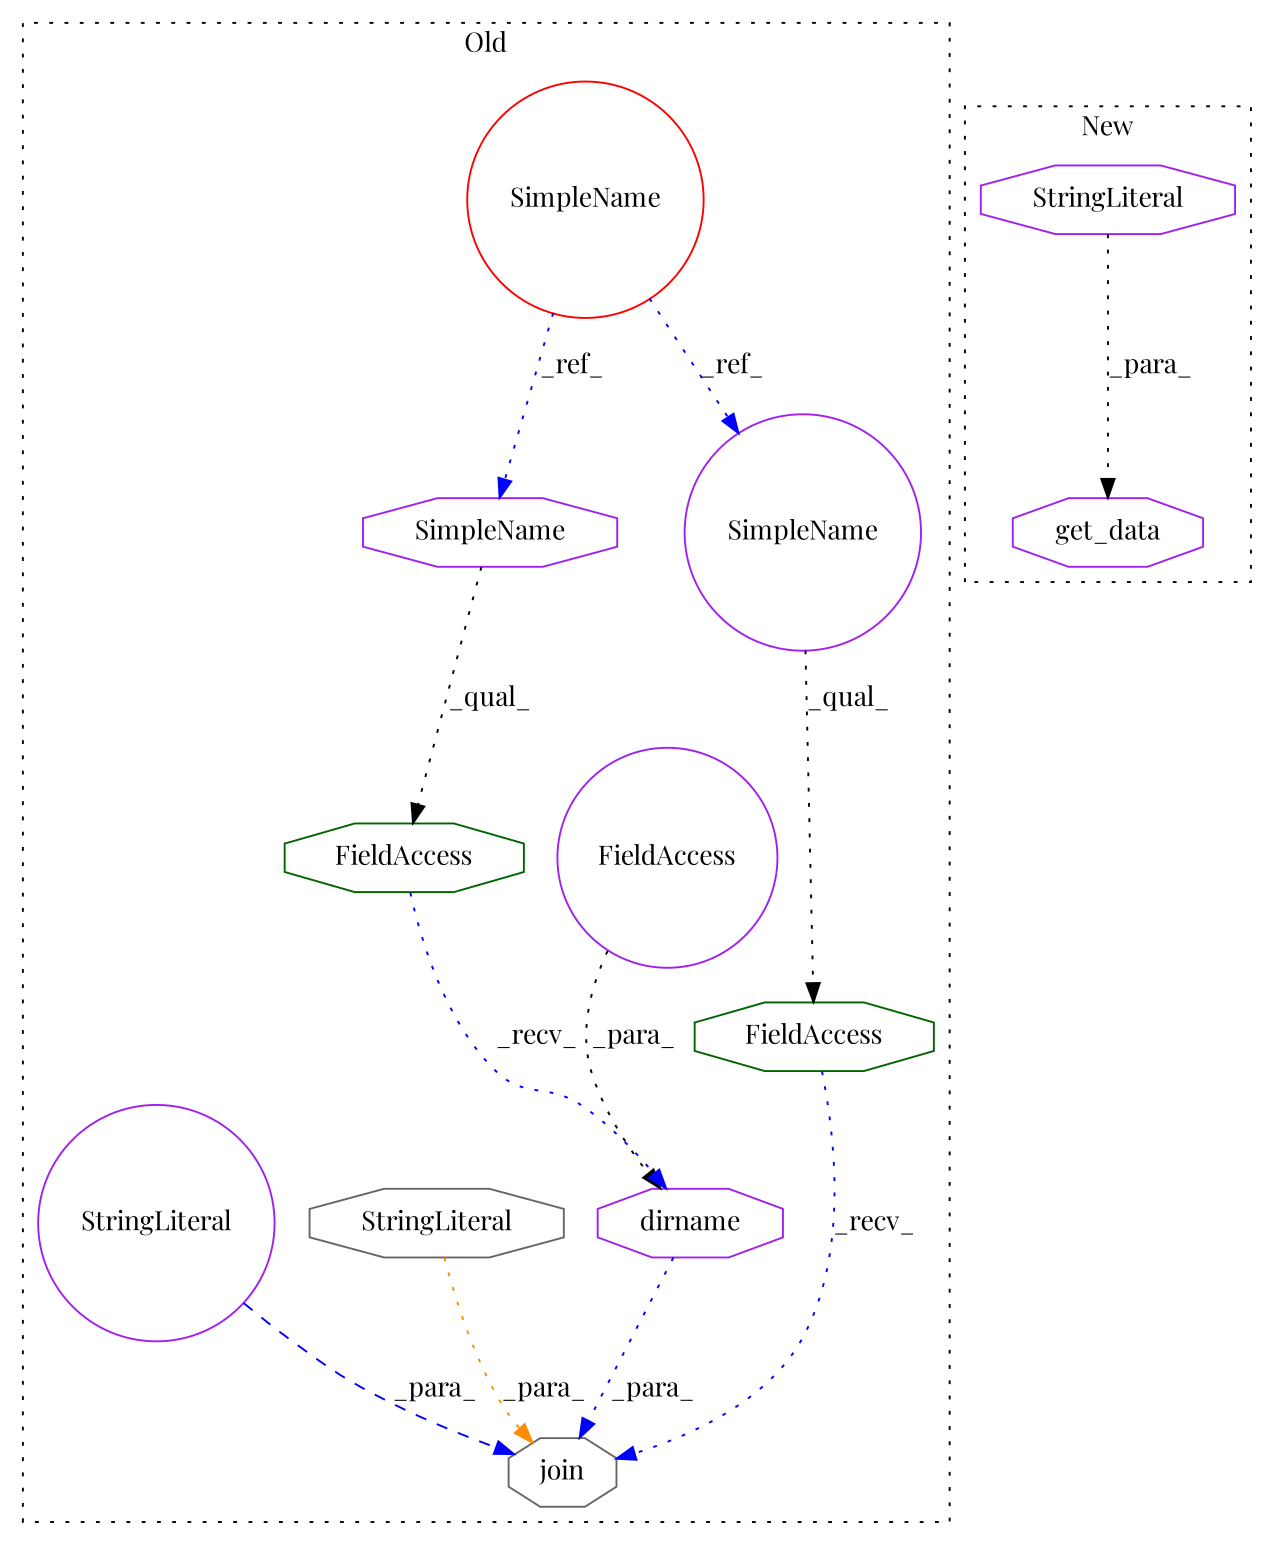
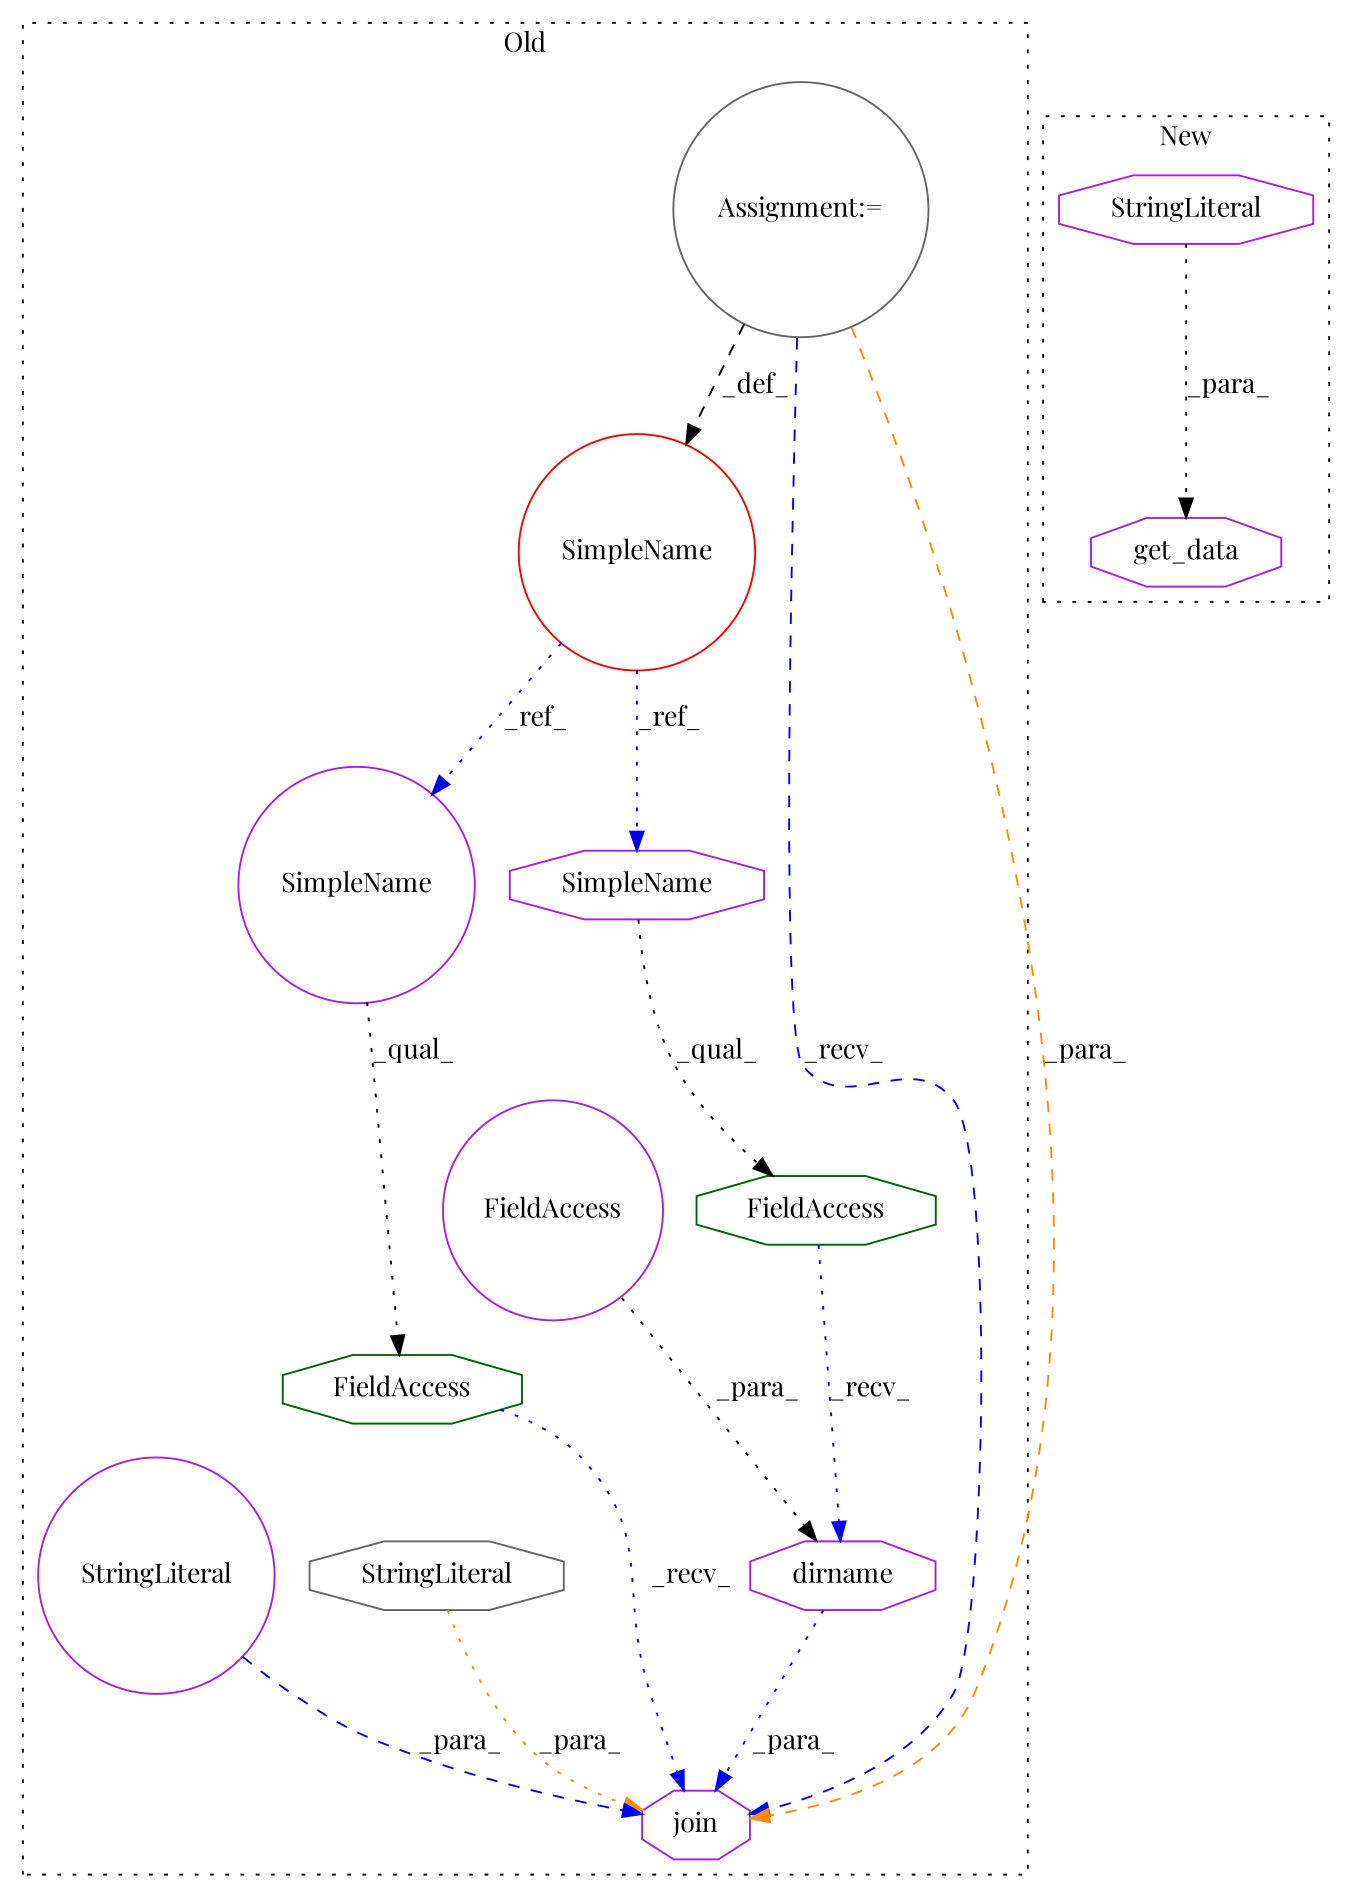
node "Assignment:=": added
node "join": color gray40 -> purple
